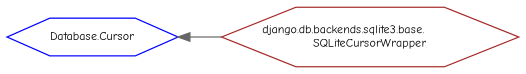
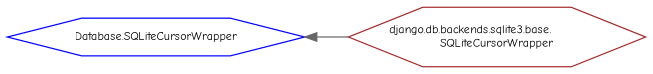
node "Database.Cursor": label "Database.Cursor" -> "Database.SQLiteCursorWrapper"
